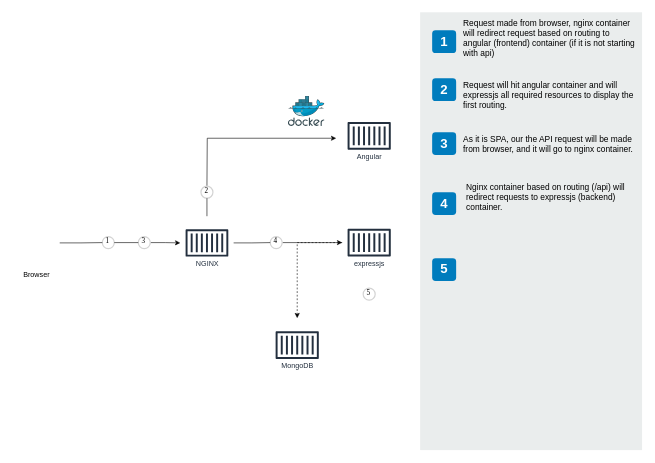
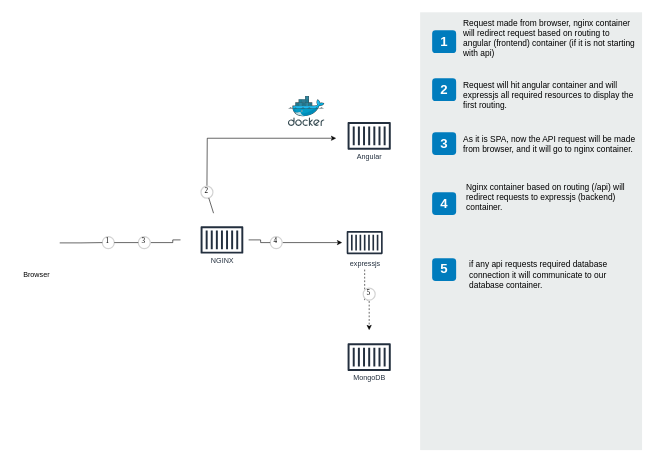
node "As it is SPA, our the API request will be made from browser, and it will go to nginx container.": label "As it is SPA, our the API request will be made from browser, and it will go to nginx container." -> "As it is SPA, now the API request will be made from browser, and it will go to nginx container."
node "NGINX": moved (207, 243) -> (222, 240)
node "expressjs": size 54x54 -> 45x54
node "if any api requests required database connection it will communicate to our database container.": added
node "MongoDB": moved (297, 345) -> (369, 357)
